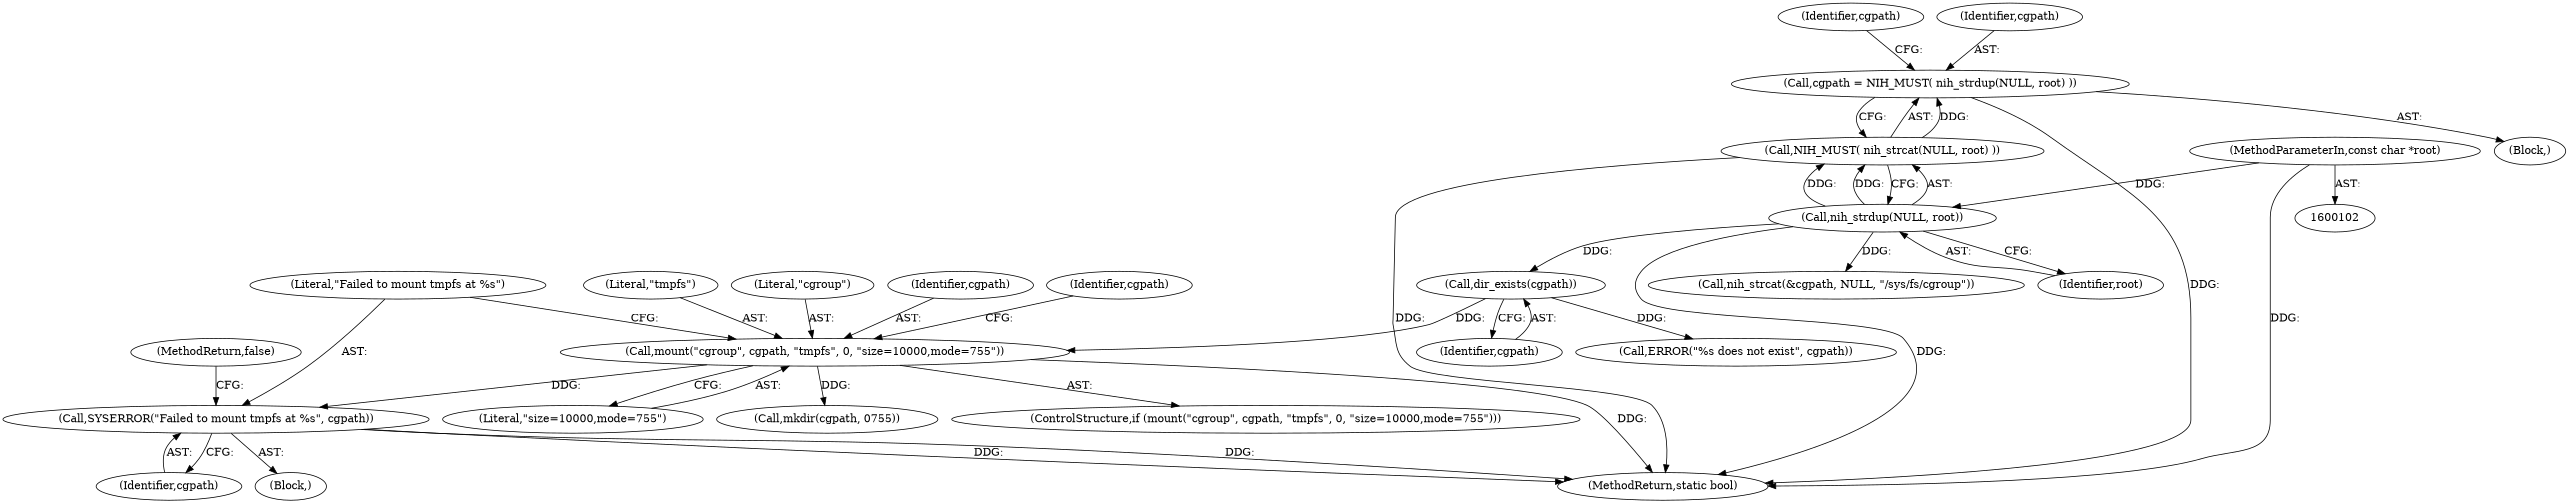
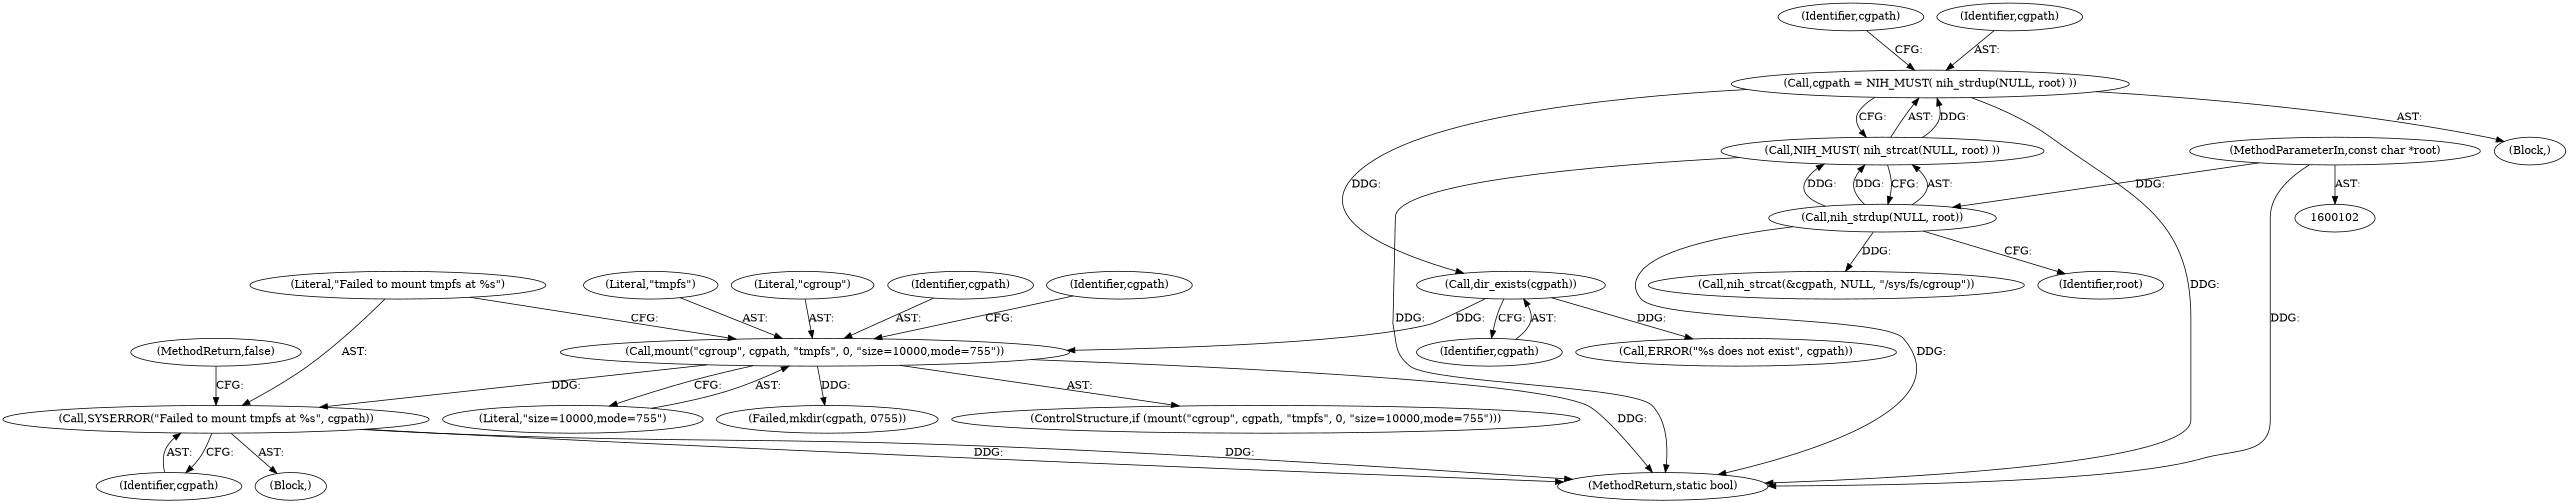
edge "(Call,nih_strdup(NULL, root))" -> "(Call,dir_exists(cgpath))": now "(Call,cgpath = NIH_MUST( nih_strdup(NULL, root) ))" -> "(Call,dir_exists(cgpath))"
edge "(Identifier,root)" -> "(Call,nih_strdup(NULL, root))": removed, label "AST:"
node "(Call,mkdir(cgpath, 0755))": label "(Call,mkdir(cgpath, 0755))" -> "(Failed,mkdir(cgpath, 0755))"
